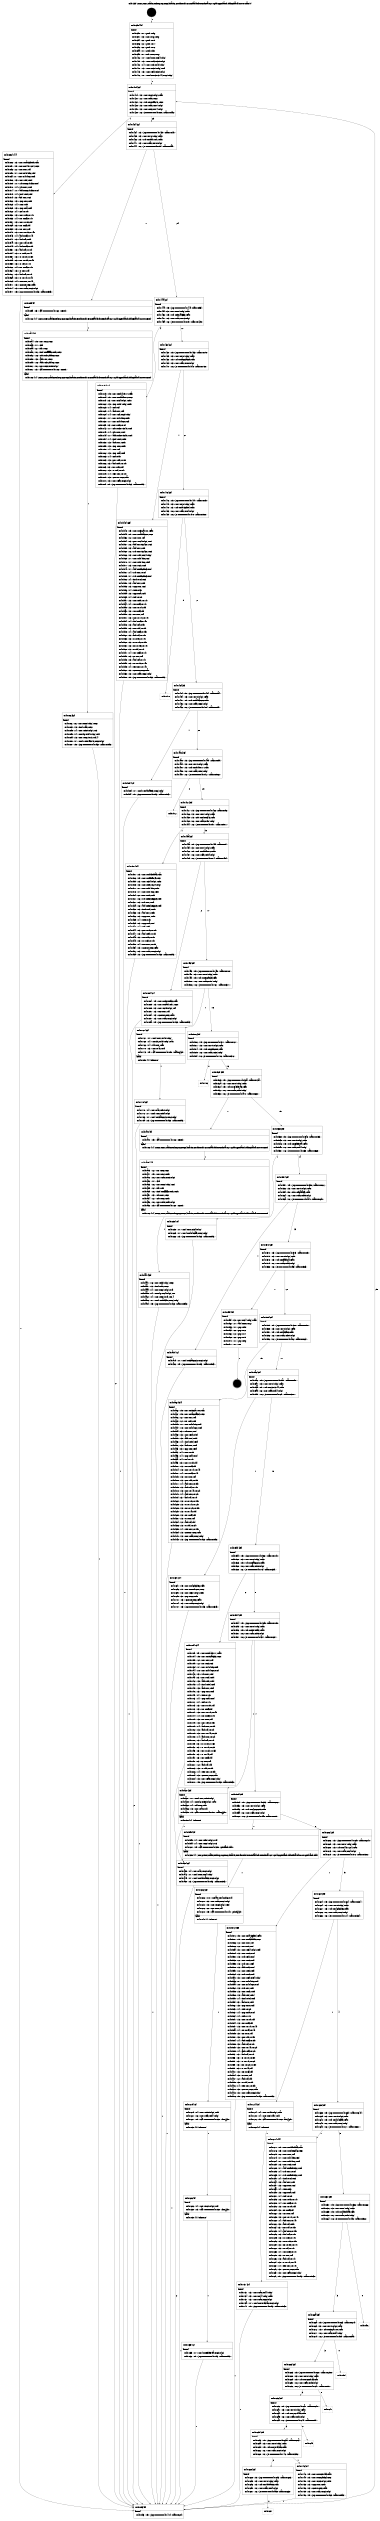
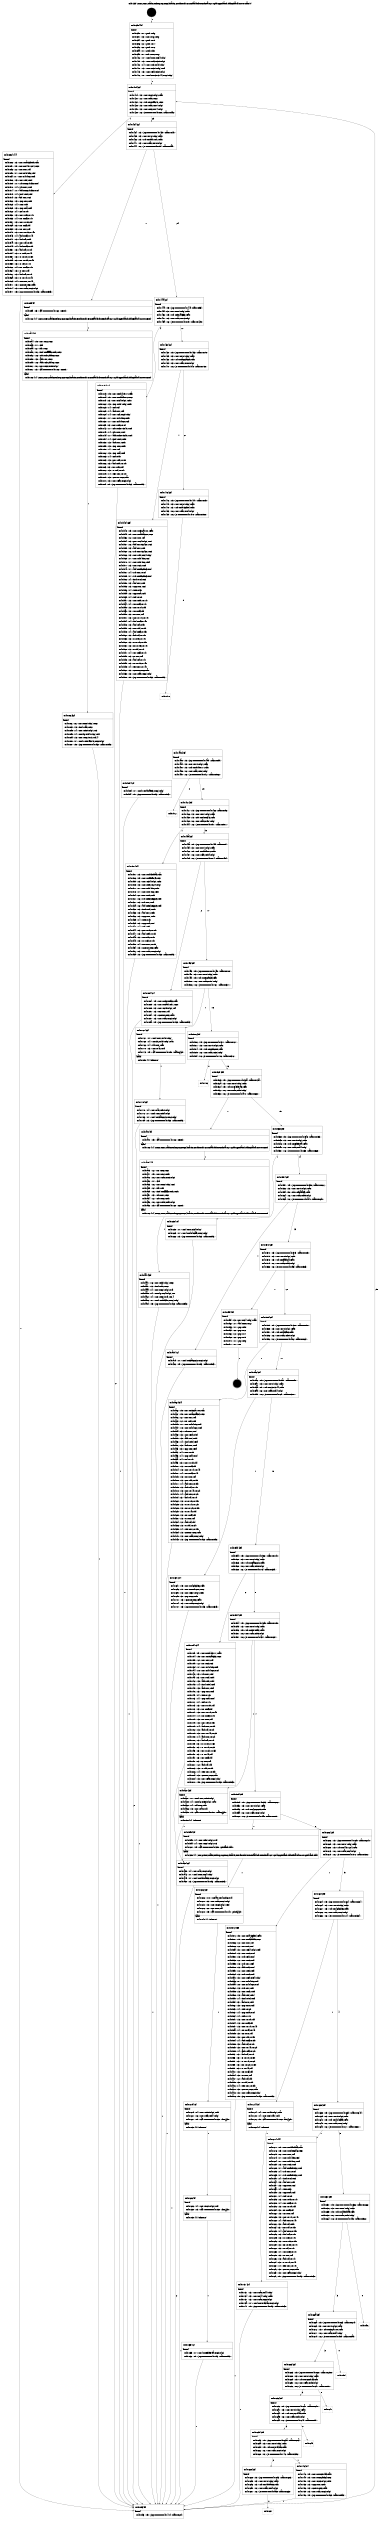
node "0x40148f [25]": removed
edge "0x401589 [25]" -> "0x401ac2 [134]": label " 15" -> " 1"
